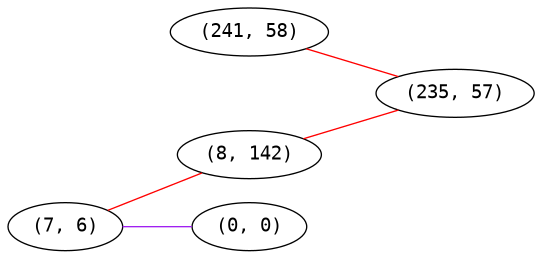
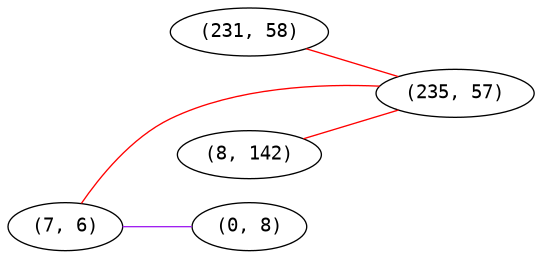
node "(241, 58)": label "(241, 58)" -> "(231, 58)"
edge "(8, 142)" -- "(7, 6)": now "(235, 57)" -- "(7, 6)"
node "(0, 0)": label "(0, 0)" -> "(0, 8)"
